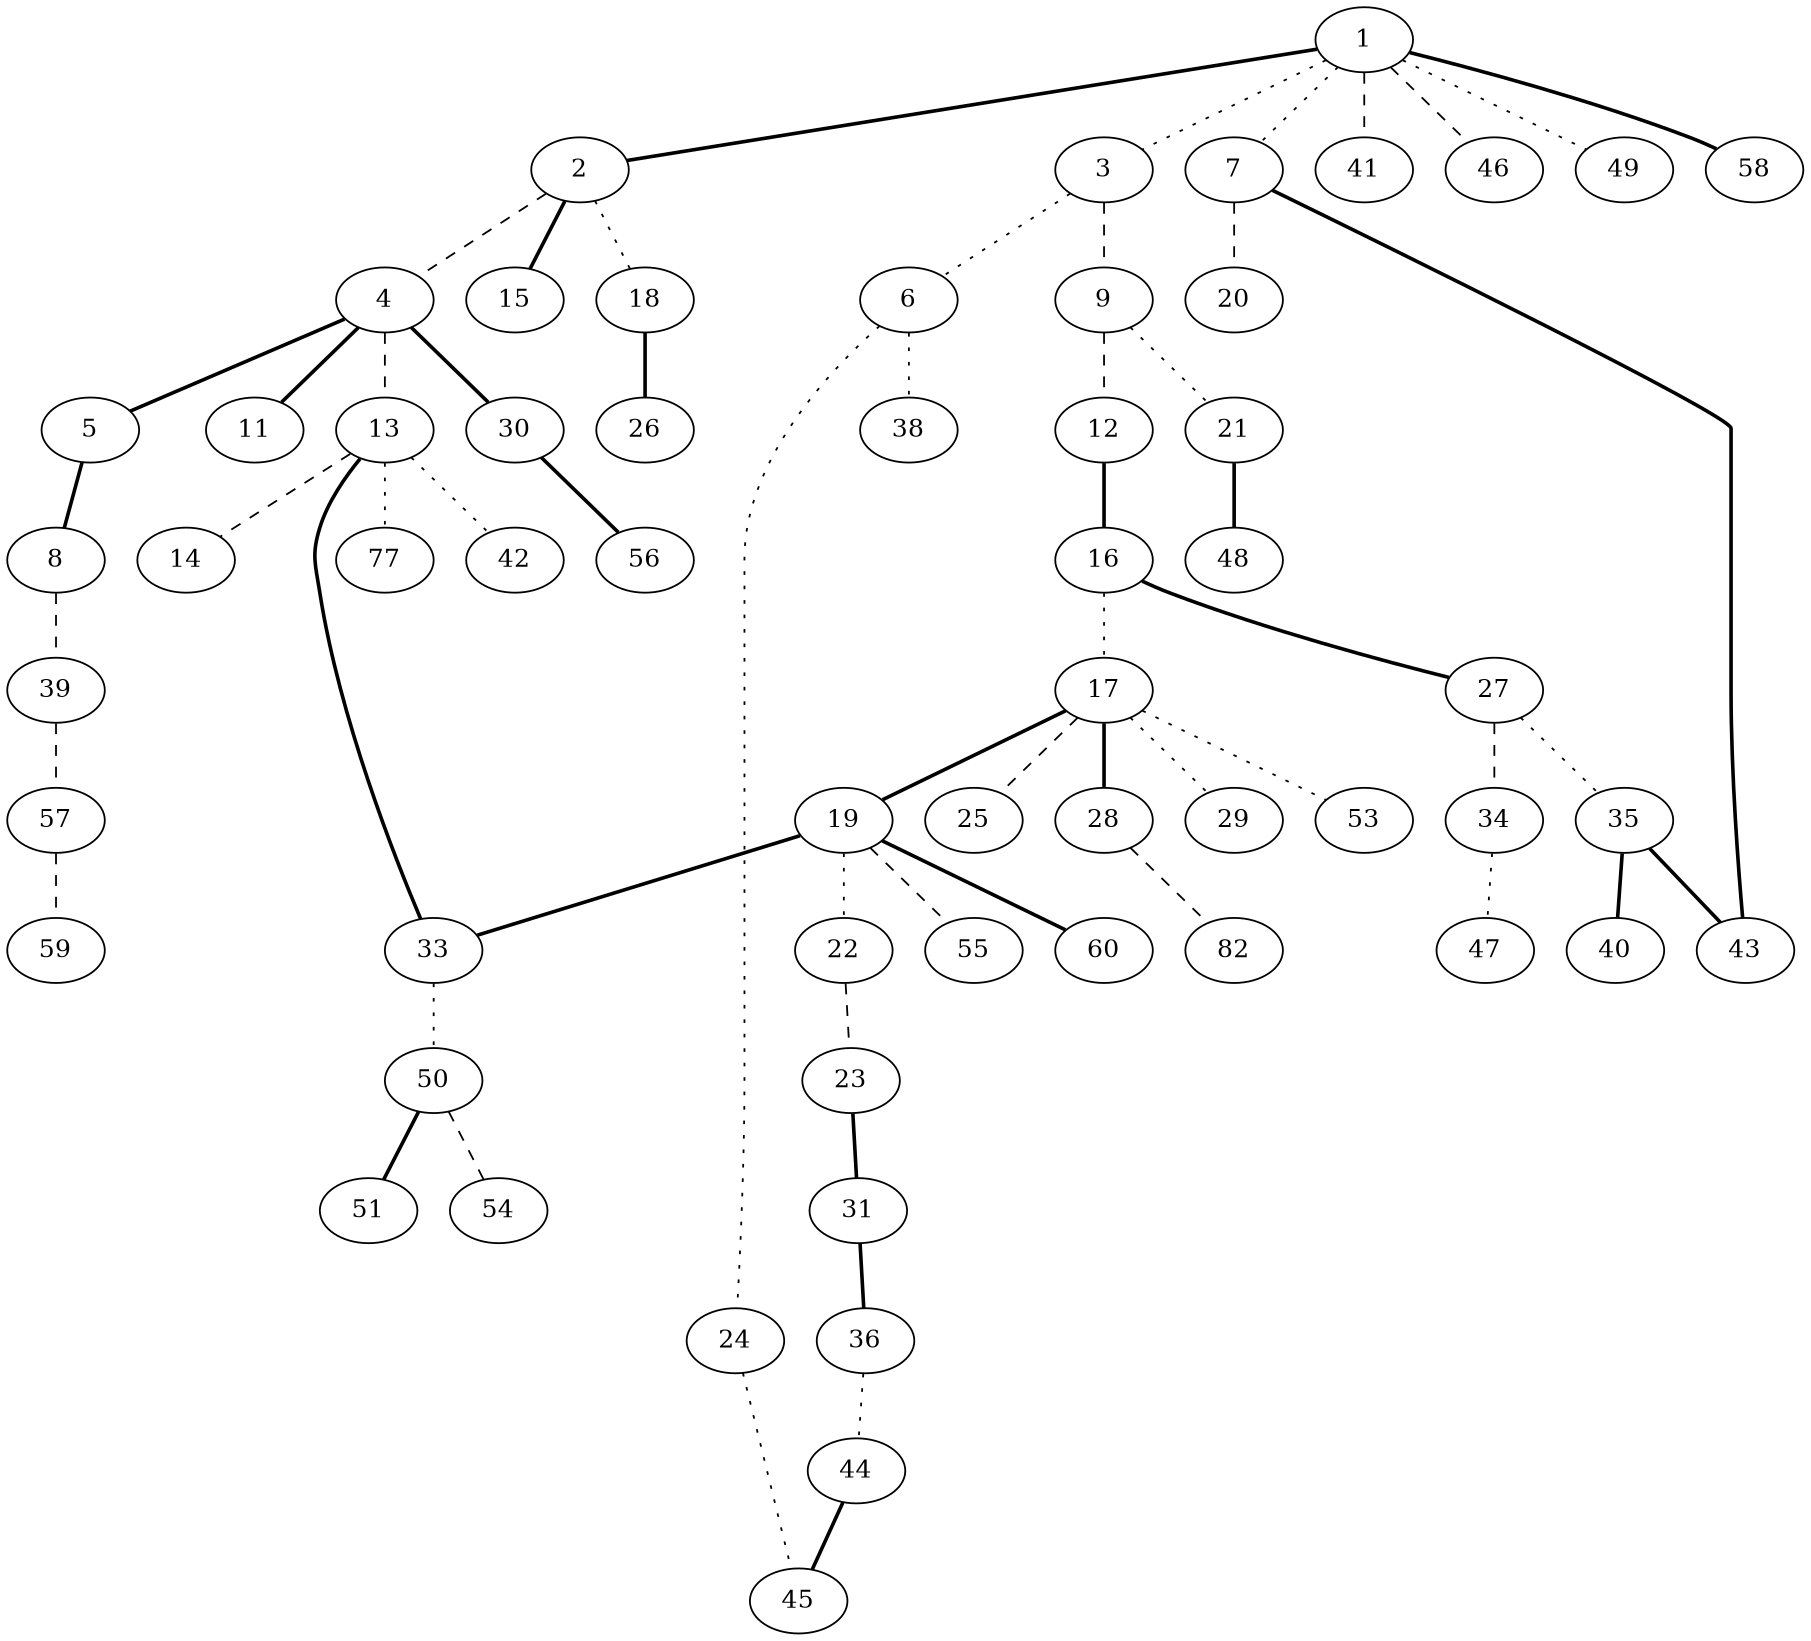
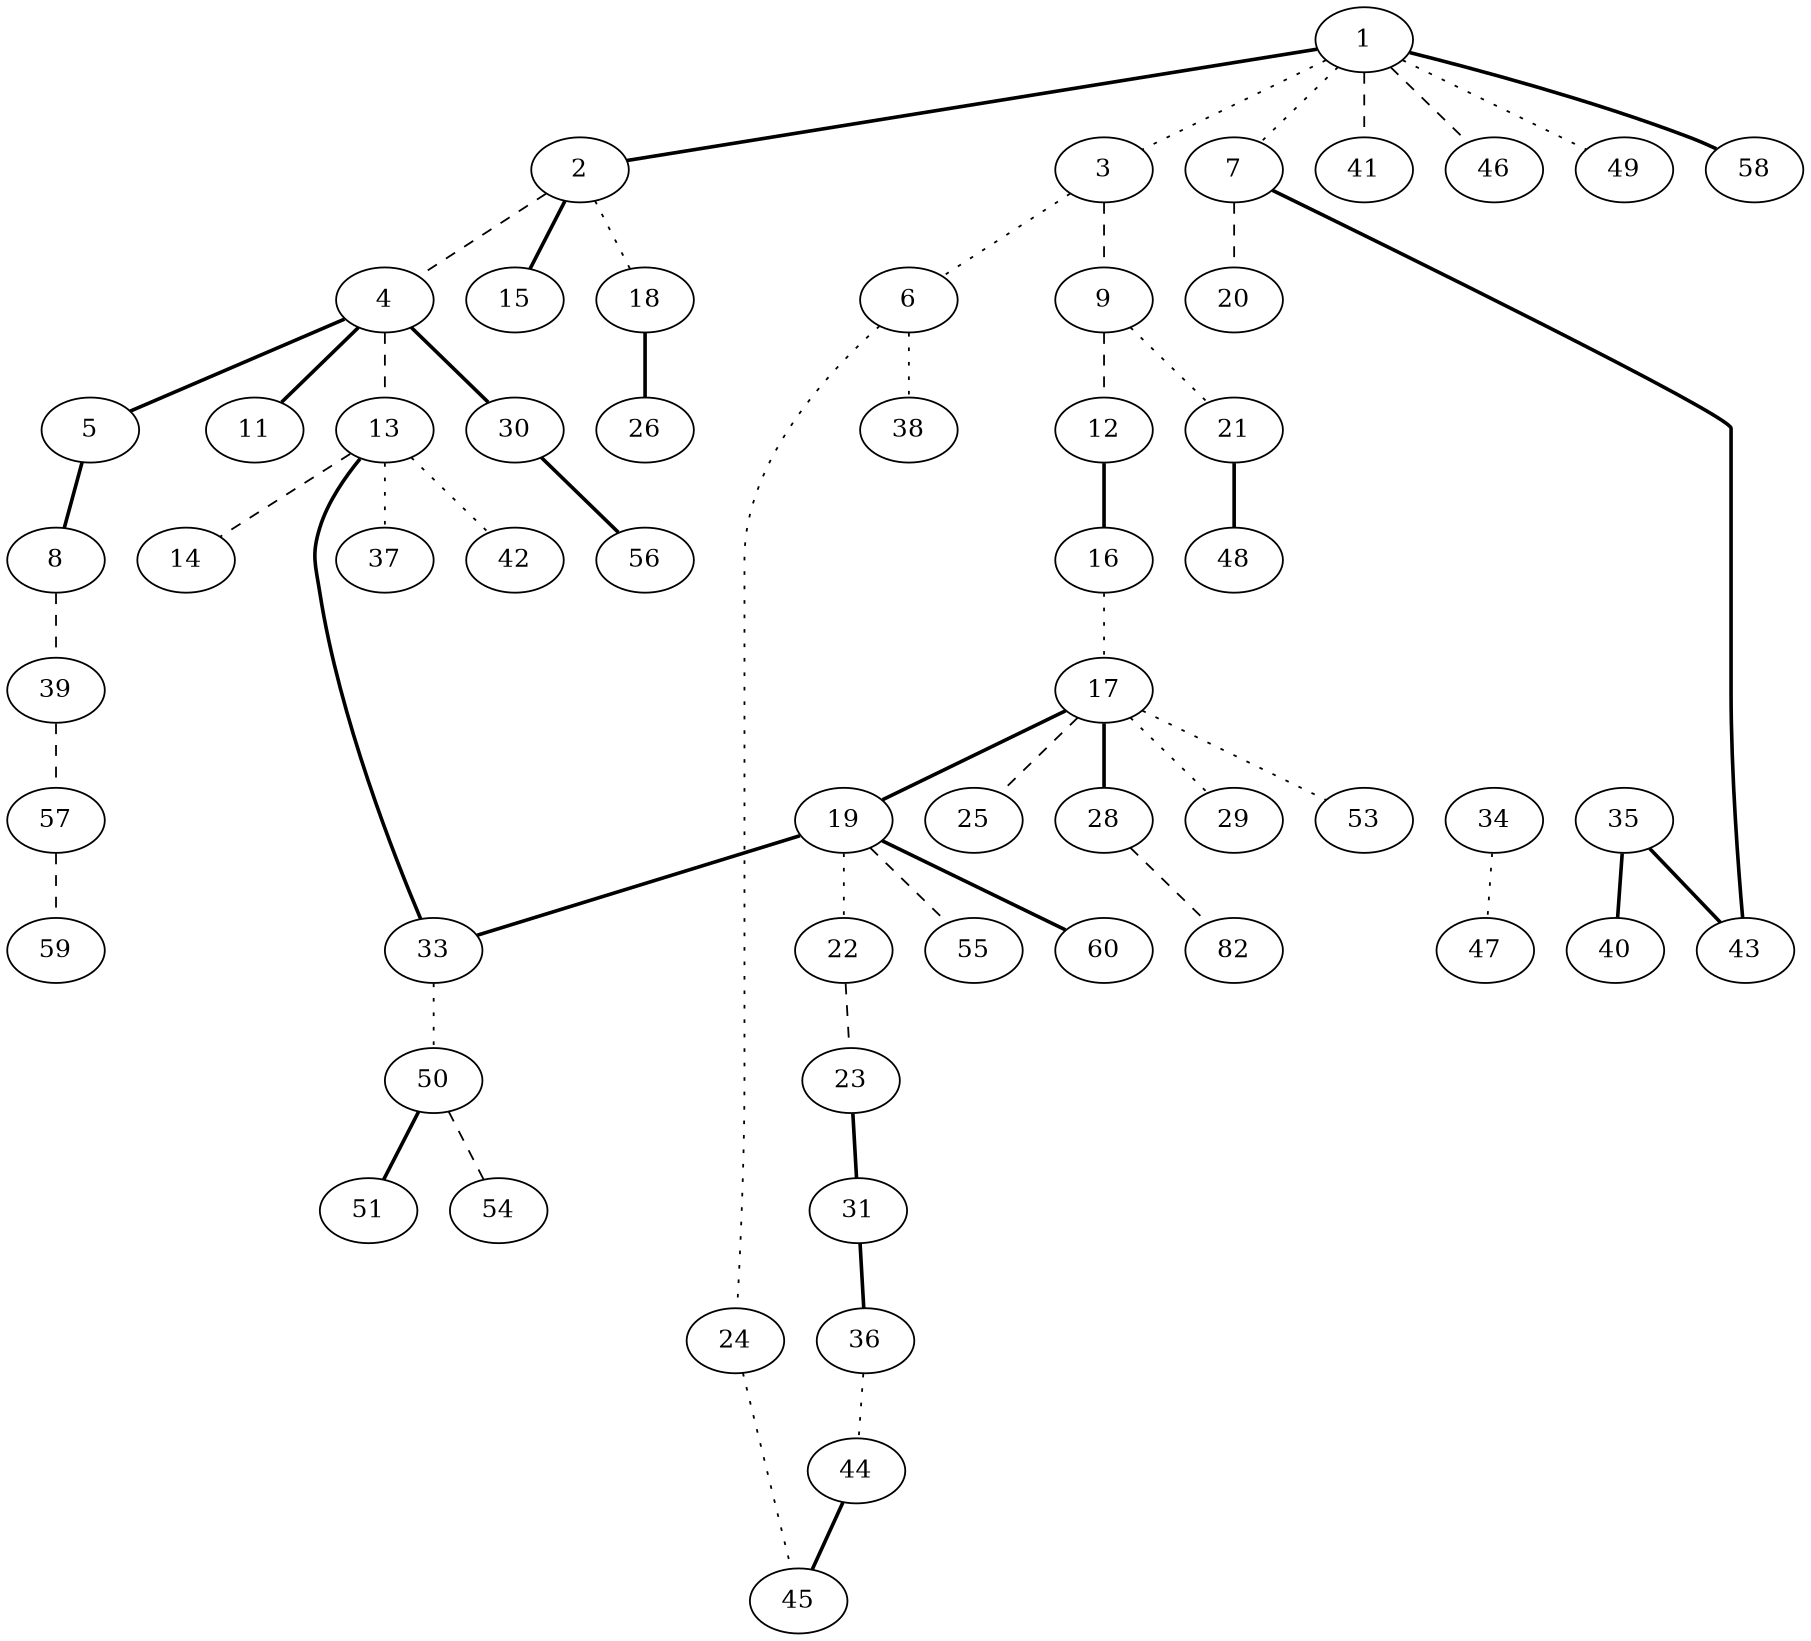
node "77": label "77" -> "37"
node "27": removed
